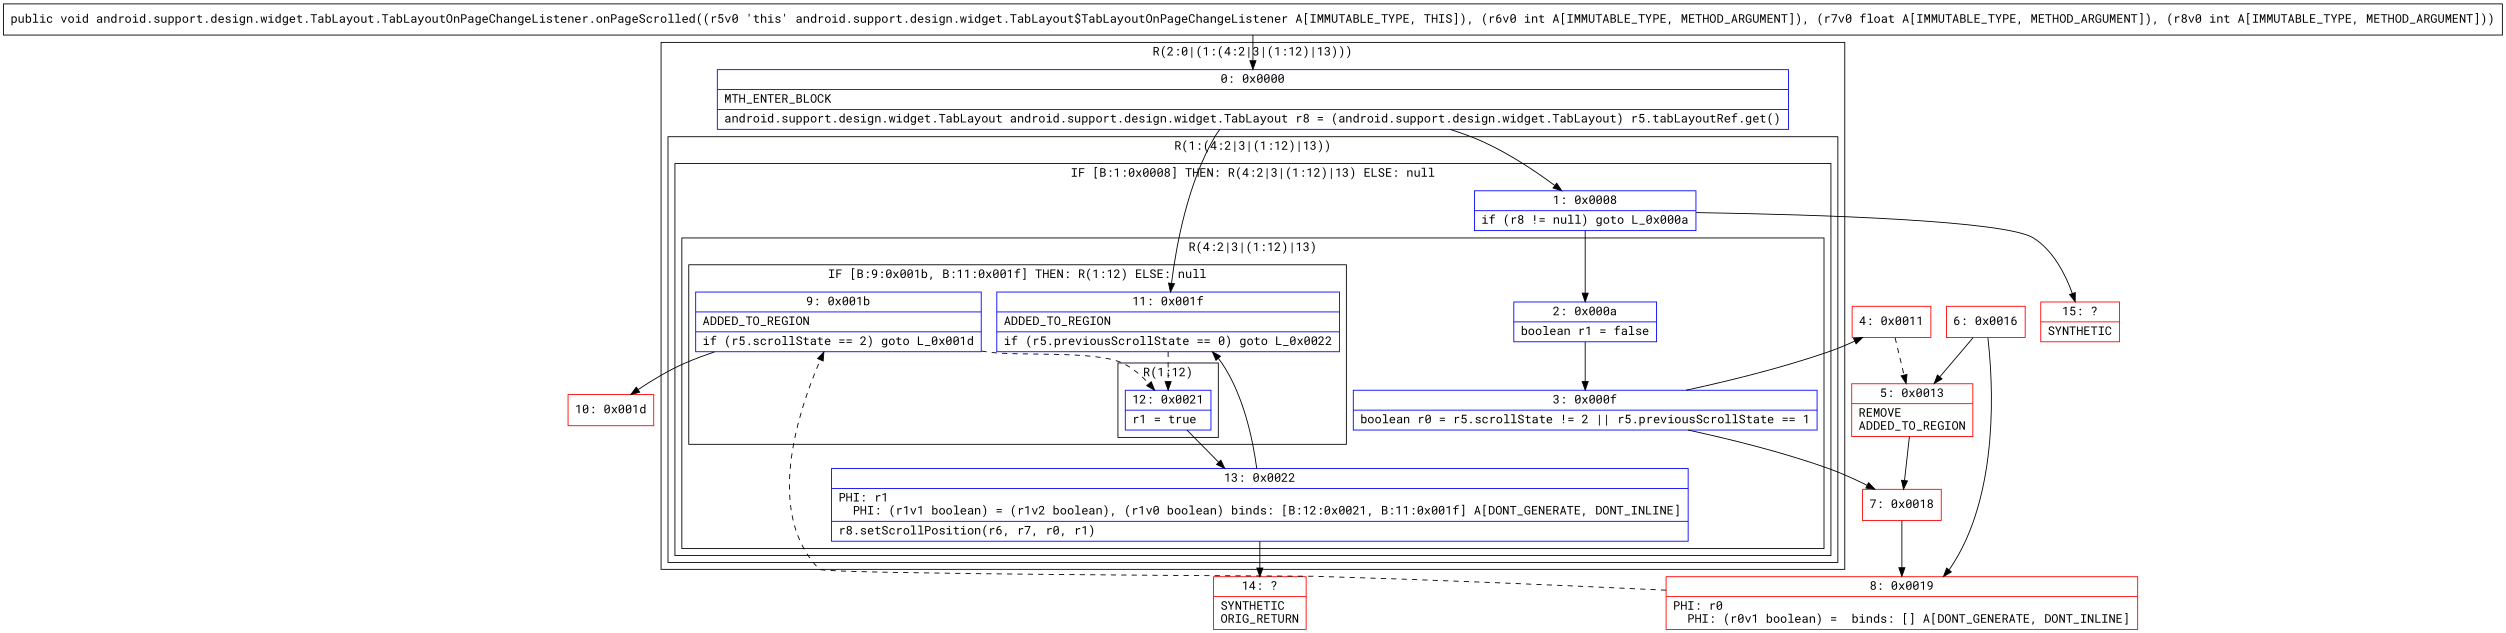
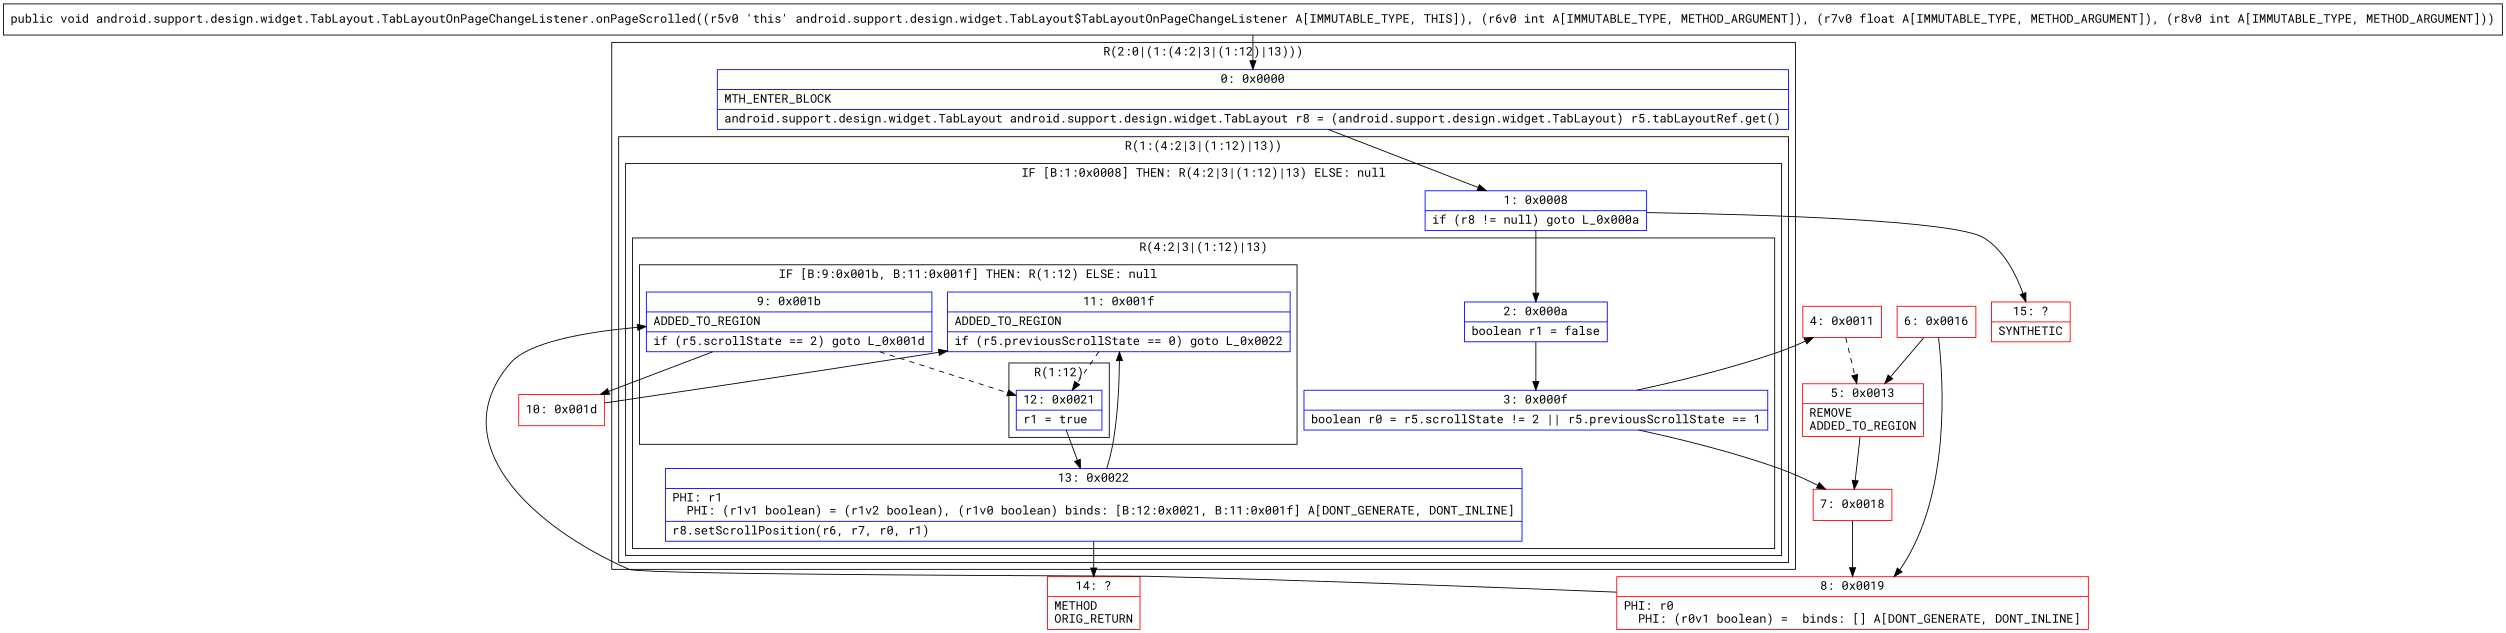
edge "0: 0x0000" -> "11: 0x001f": now "10: 0x001d" -> "11: 0x001f"
edge "8: 0x0019" -> "9: 0x001b": style dashed -> solid
node "14: ?": text "SYNTHETIC" -> "METHOD"
